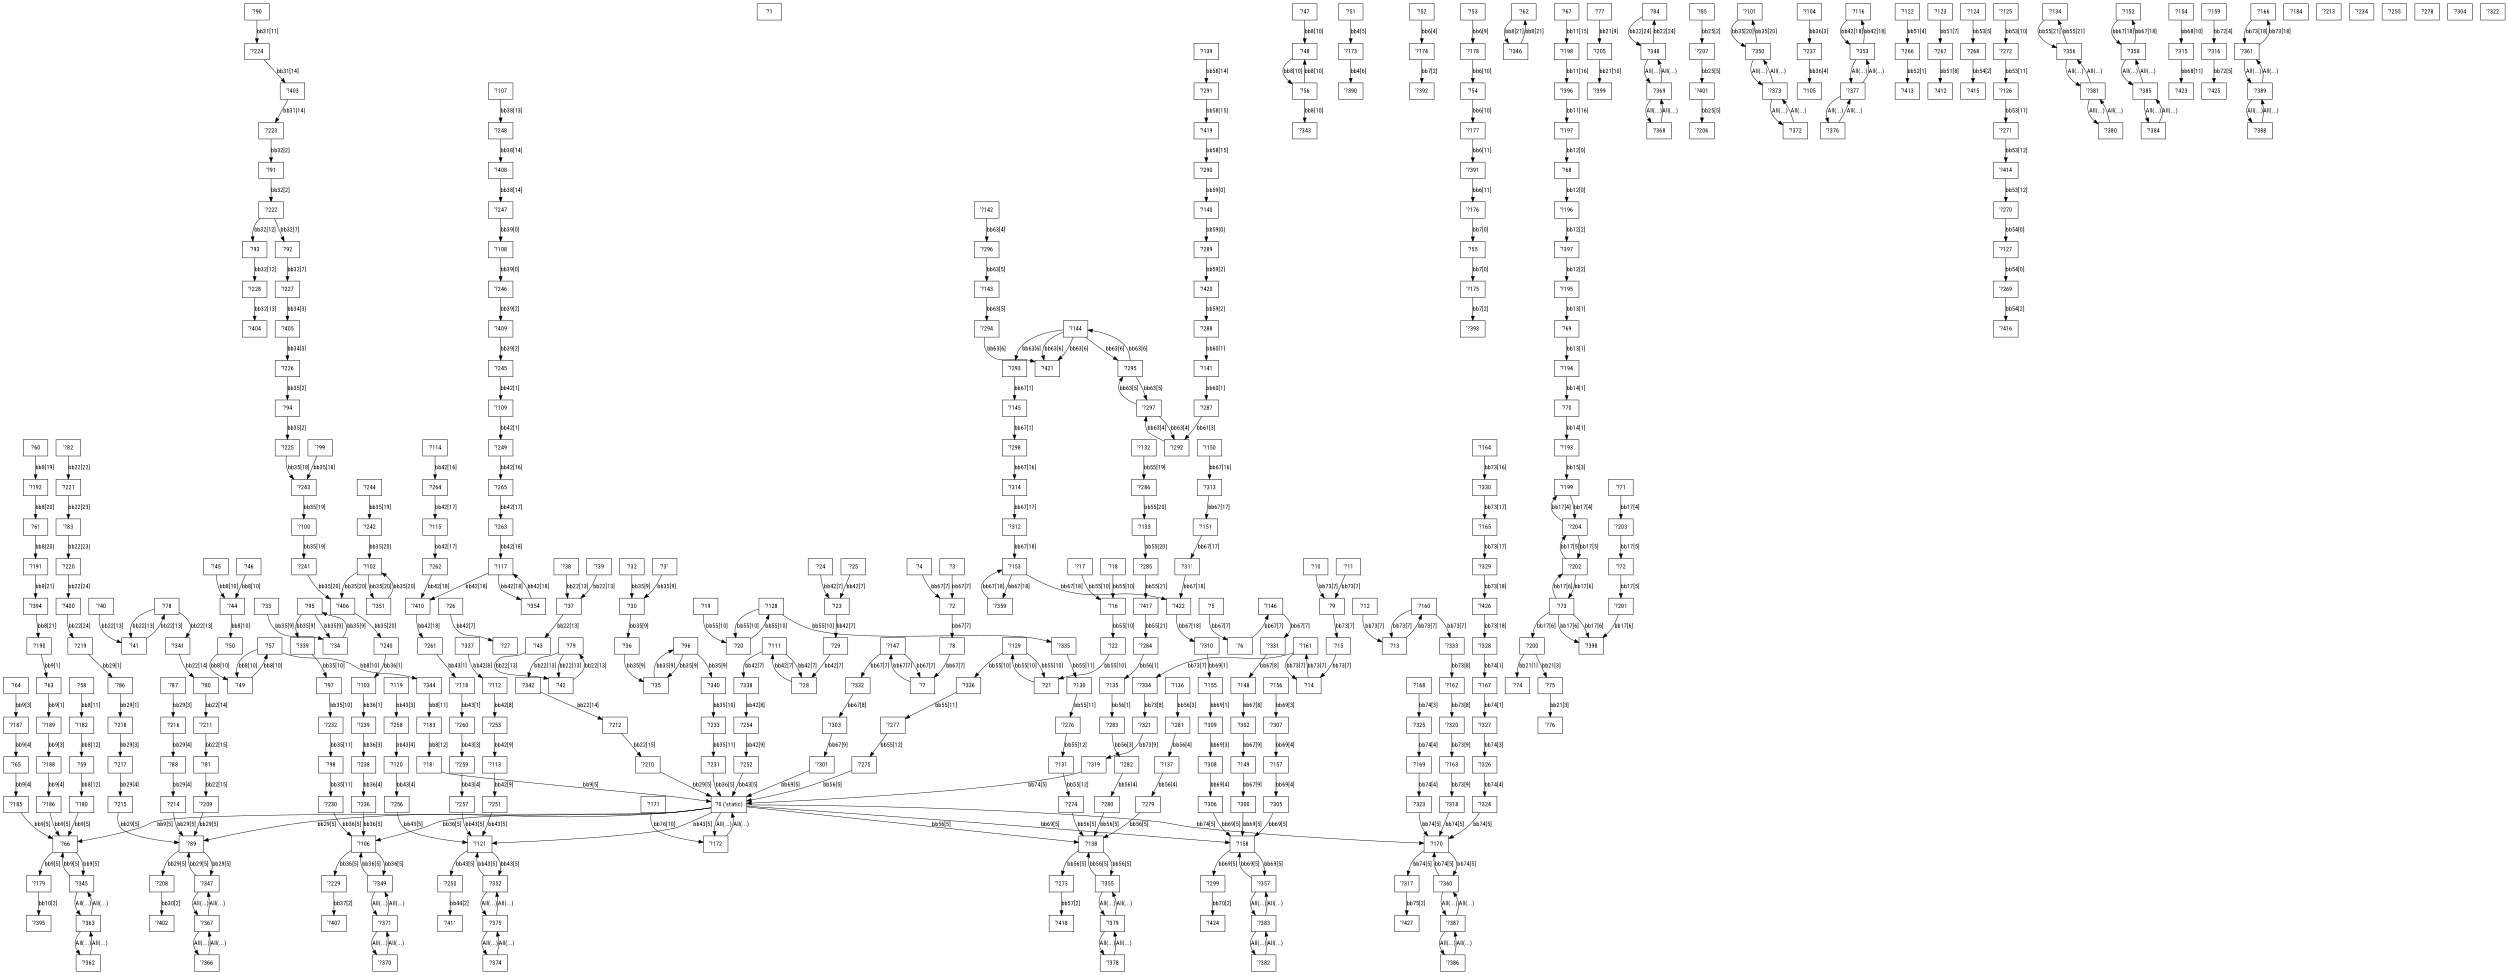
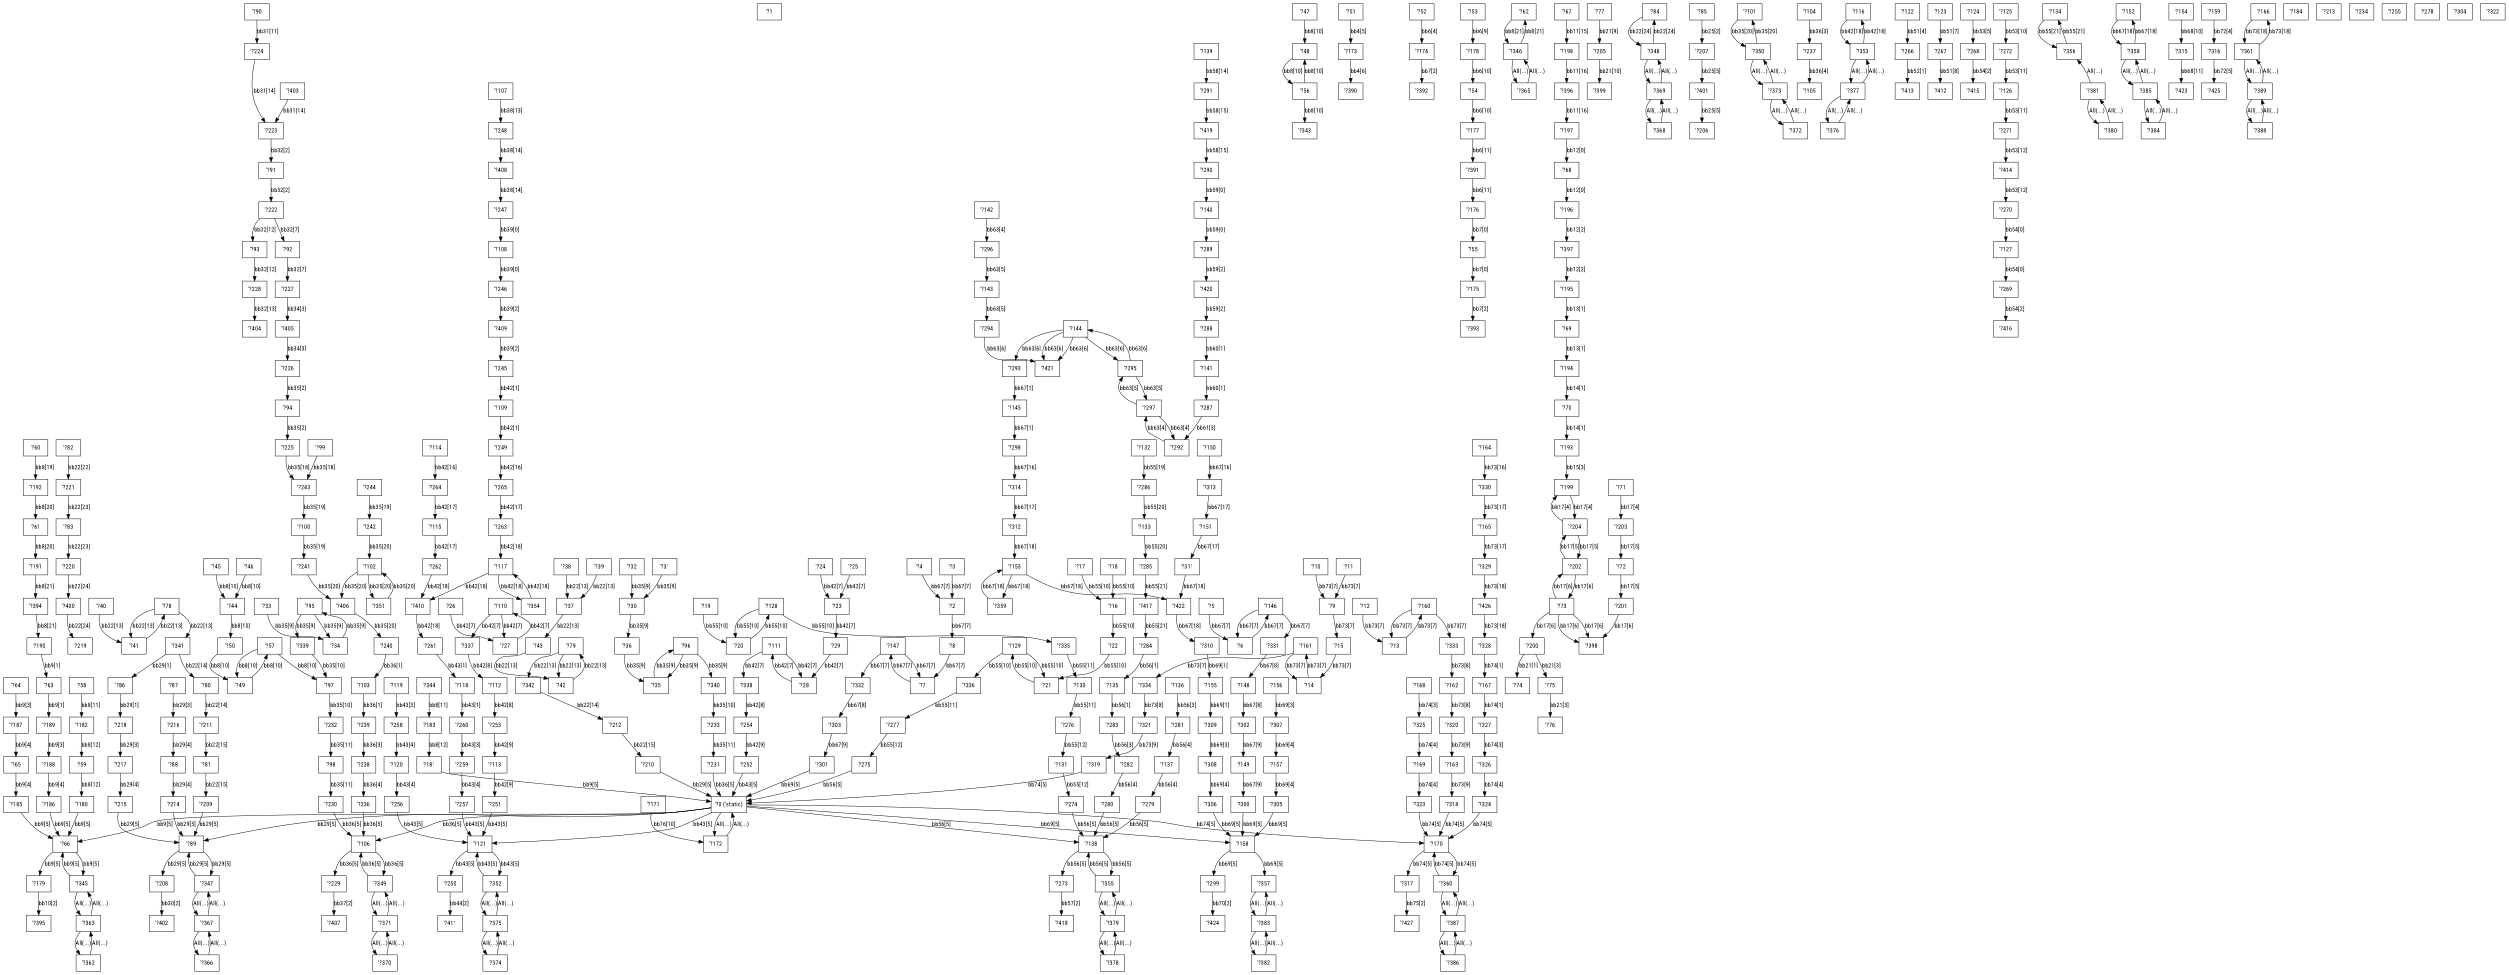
edge "'?224" -> "'?403": now "'?224" -> "'?223"
edge "'?356" -> "'?381": removed, label "All(...)"
node "'?365": added
node "'?110": added
edge "'?146" -> "'?6": added, label "bb67[7]"
edge "'?57" -> "'?344": now "'?57" -> "'?97"
edge "'?219" -> "'?86": now "'?341" -> "'?86"
edge "'?357" -> "'?158": removed, label "bb69[5]"
